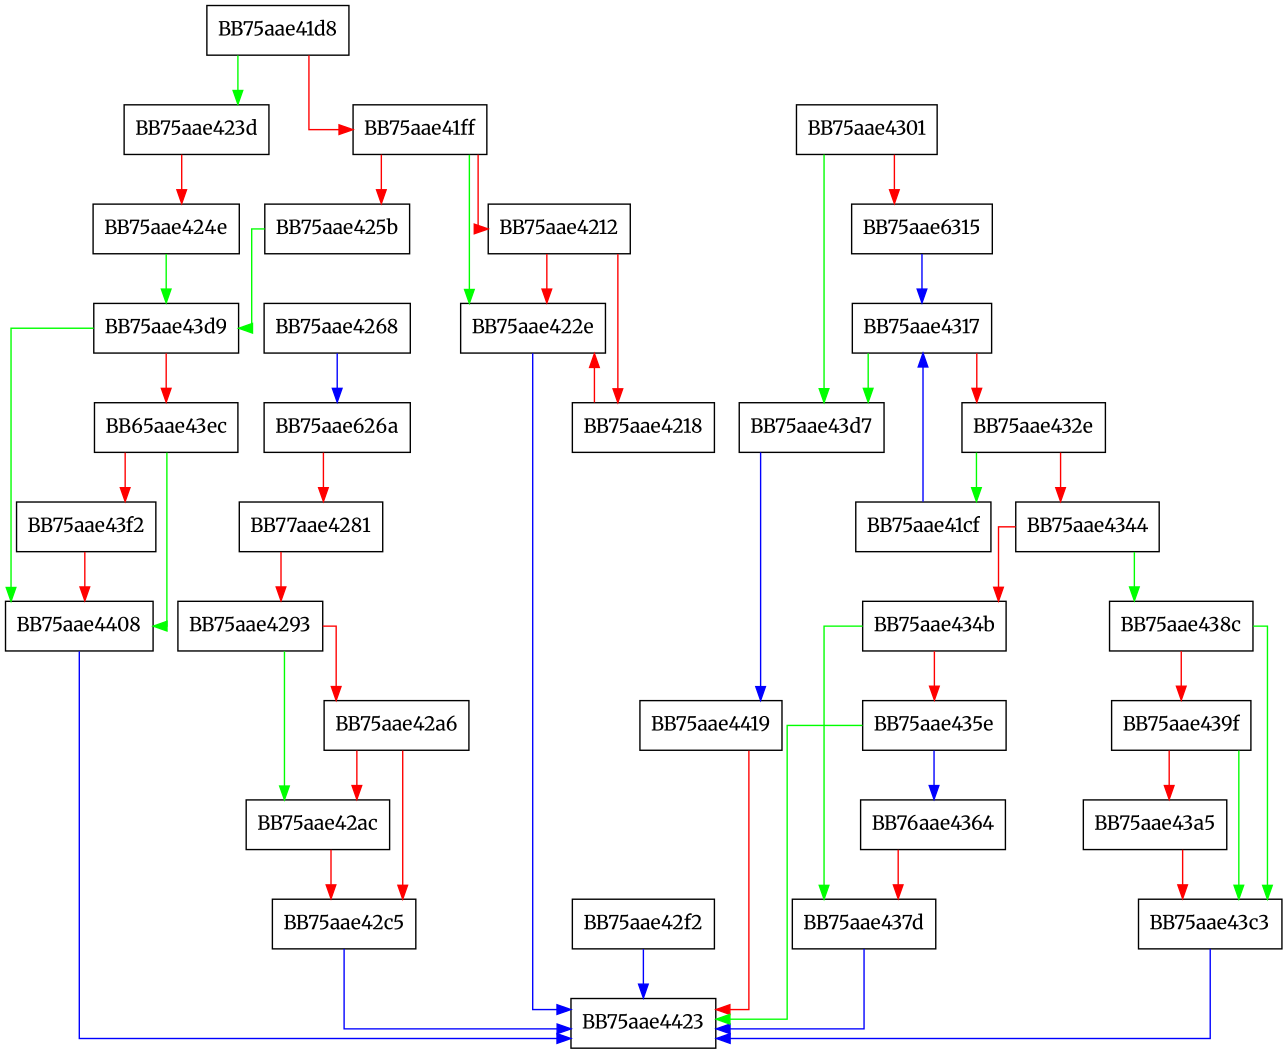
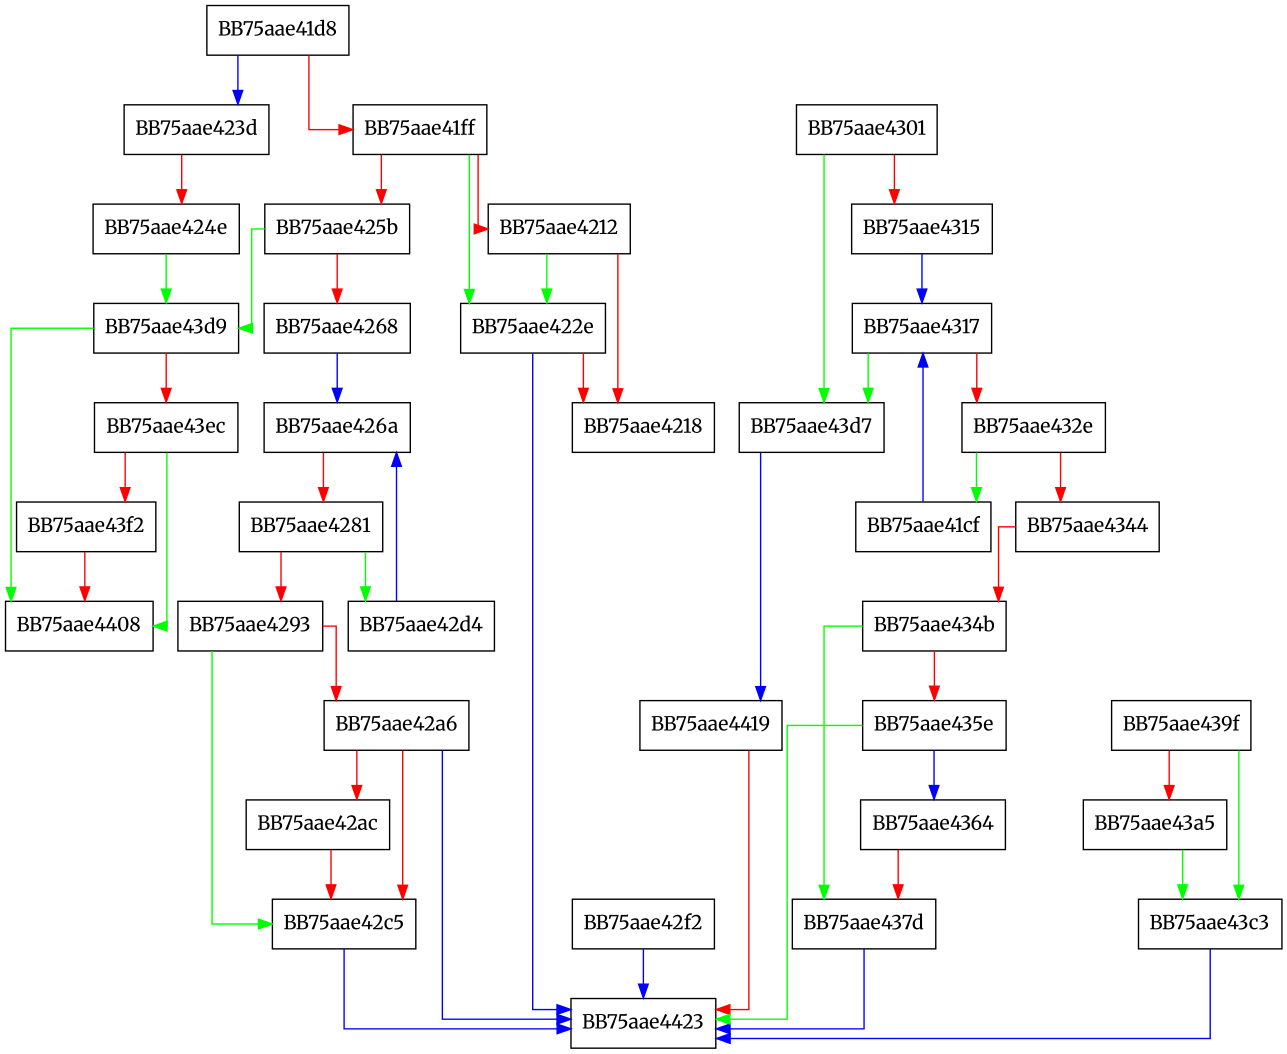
edge "BB75aae41d8" -> "BB75aae423d": color green -> blue
node "BB75aae6315": label "BB75aae6315" -> "BB75aae4315"
edge "BB75aae425b" -> "BB75aae4268": added
edge "BB75aae4212" -> "BB75aae422e": color red -> green
edge "BB75aae4218" -> "BB75aae422e": reversed
node "BB65aae43ec": label "BB65aae43ec" -> "BB75aae43ec"
node "BB75aae626a": label "BB75aae626a" -> "BB75aae426a"
node "BB77aae4281": label "BB77aae4281" -> "BB75aae4281"
node "BB75aae42d4": added
node "BB75aae438c": removed
edge "BB75aae4293" -> "BB75aae42ac": now "BB75aae4293" -> "BB75aae42c5"
node "BB76aae4364": label "BB76aae4364" -> "BB75aae4364"
edge "BB75aae43a5" -> "BB75aae43c3": color red -> green
edge "BB75aae4408" -> "BB75aae4423": now "BB75aae42a6" -> "BB75aae4423"
